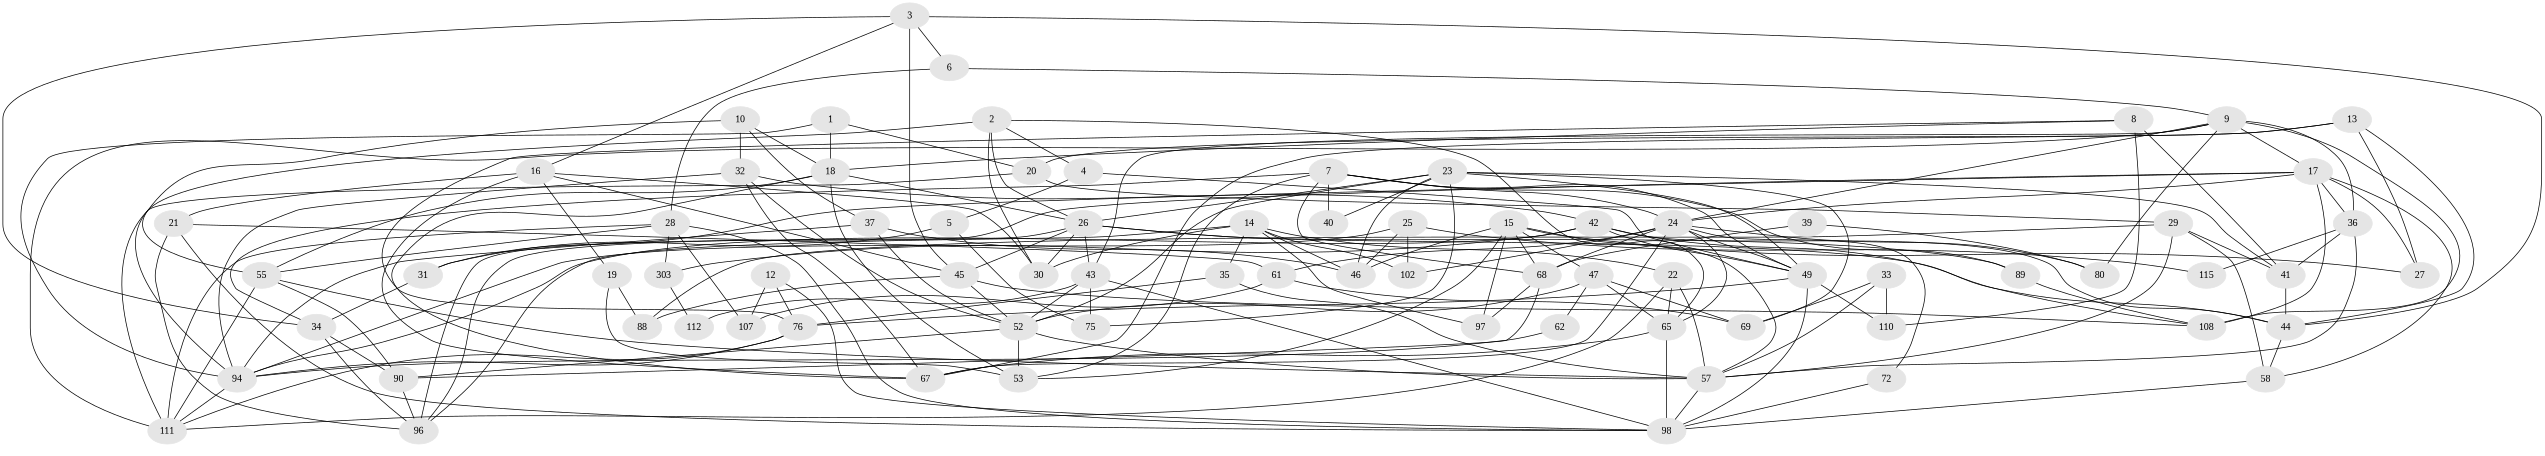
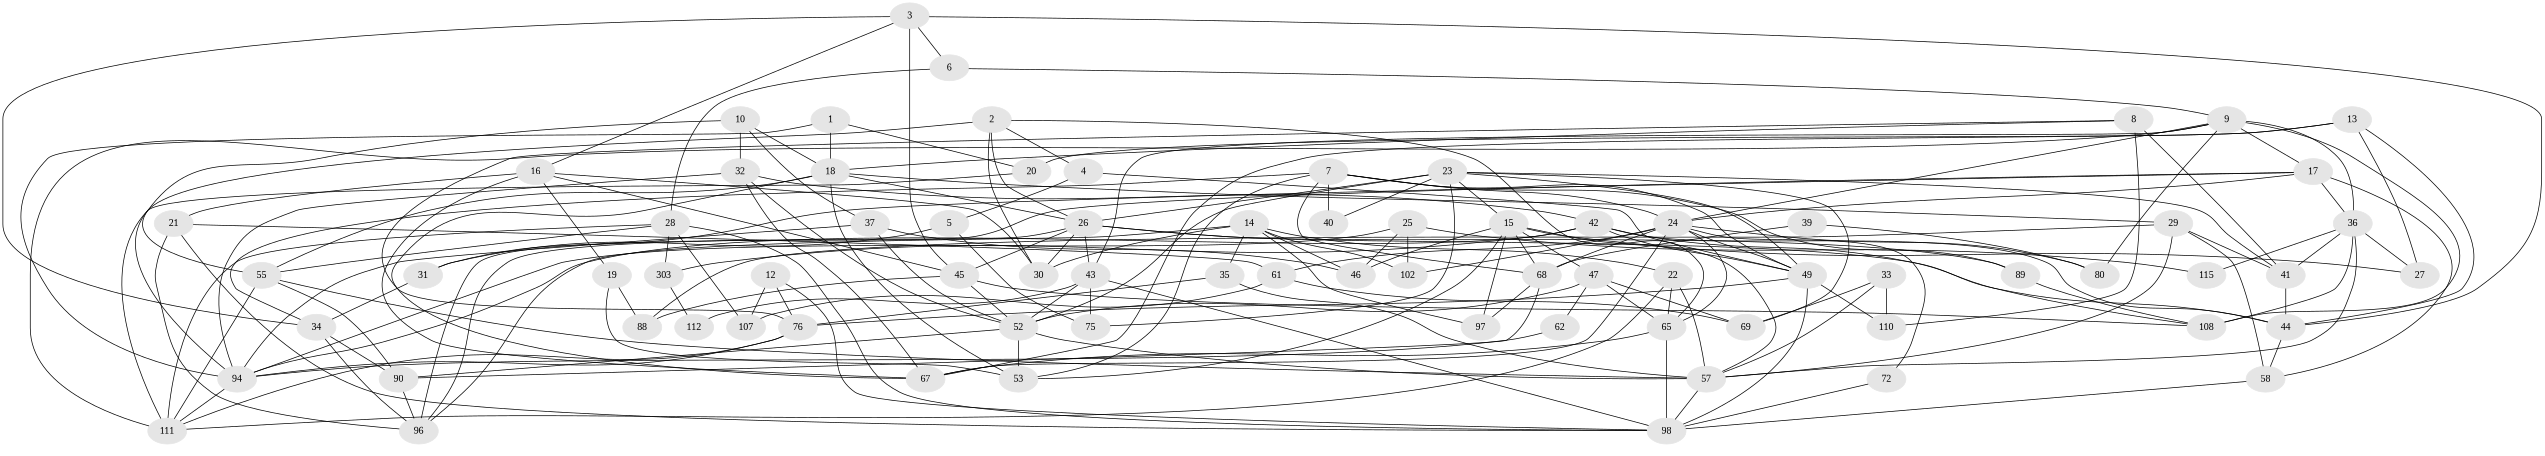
edge "20" -- "29": now "18" -- "29"
edge "23" -- "46": now "23" -- "15"
edge "17" -- "27": now "36" -- "27"
edge "17" -- "108": now "36" -- "108"
